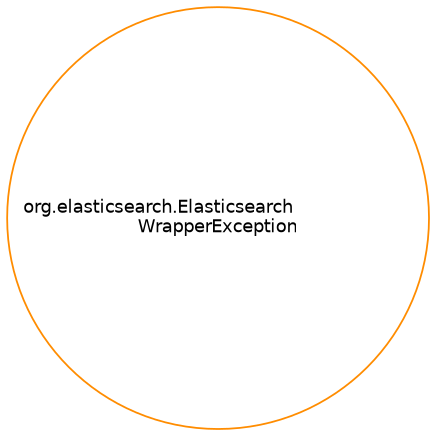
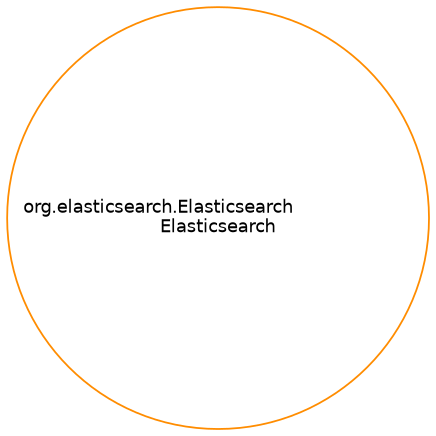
node "org.elasticsearch.Elasticsearch WrapperException": label "org.elasticsearch.Elasticsearch WrapperException" -> "org.elasticsearch.Elasticsearch Elasticsearch"
